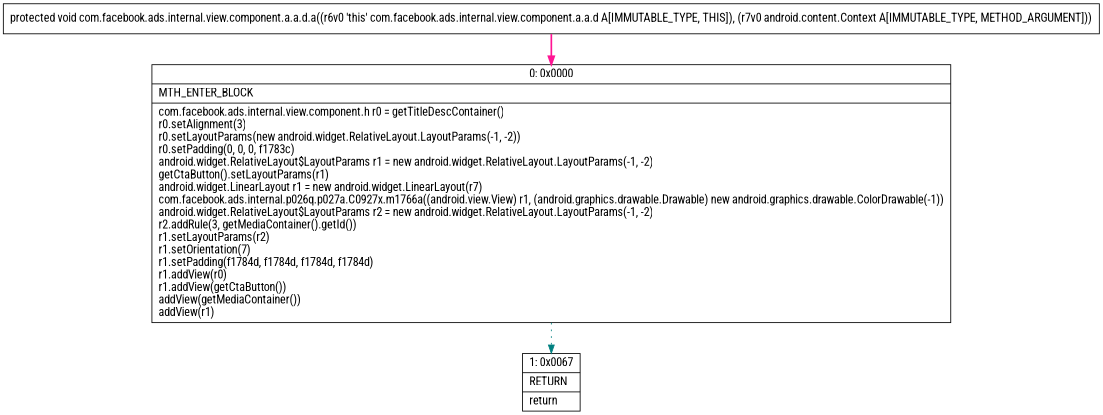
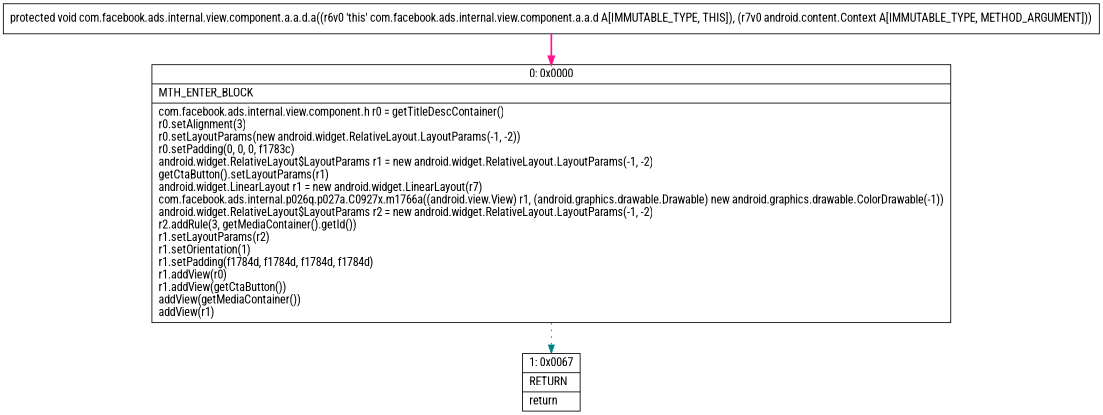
node "0: 0x0000": text "r1.setOrientation(7)" -> "r1.setOrientation(1)"
